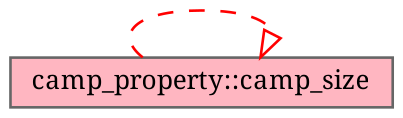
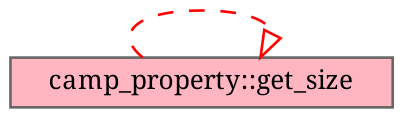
node "camp_property::camp_size": label "camp_property::camp_size" -> "camp_property::get_size"
